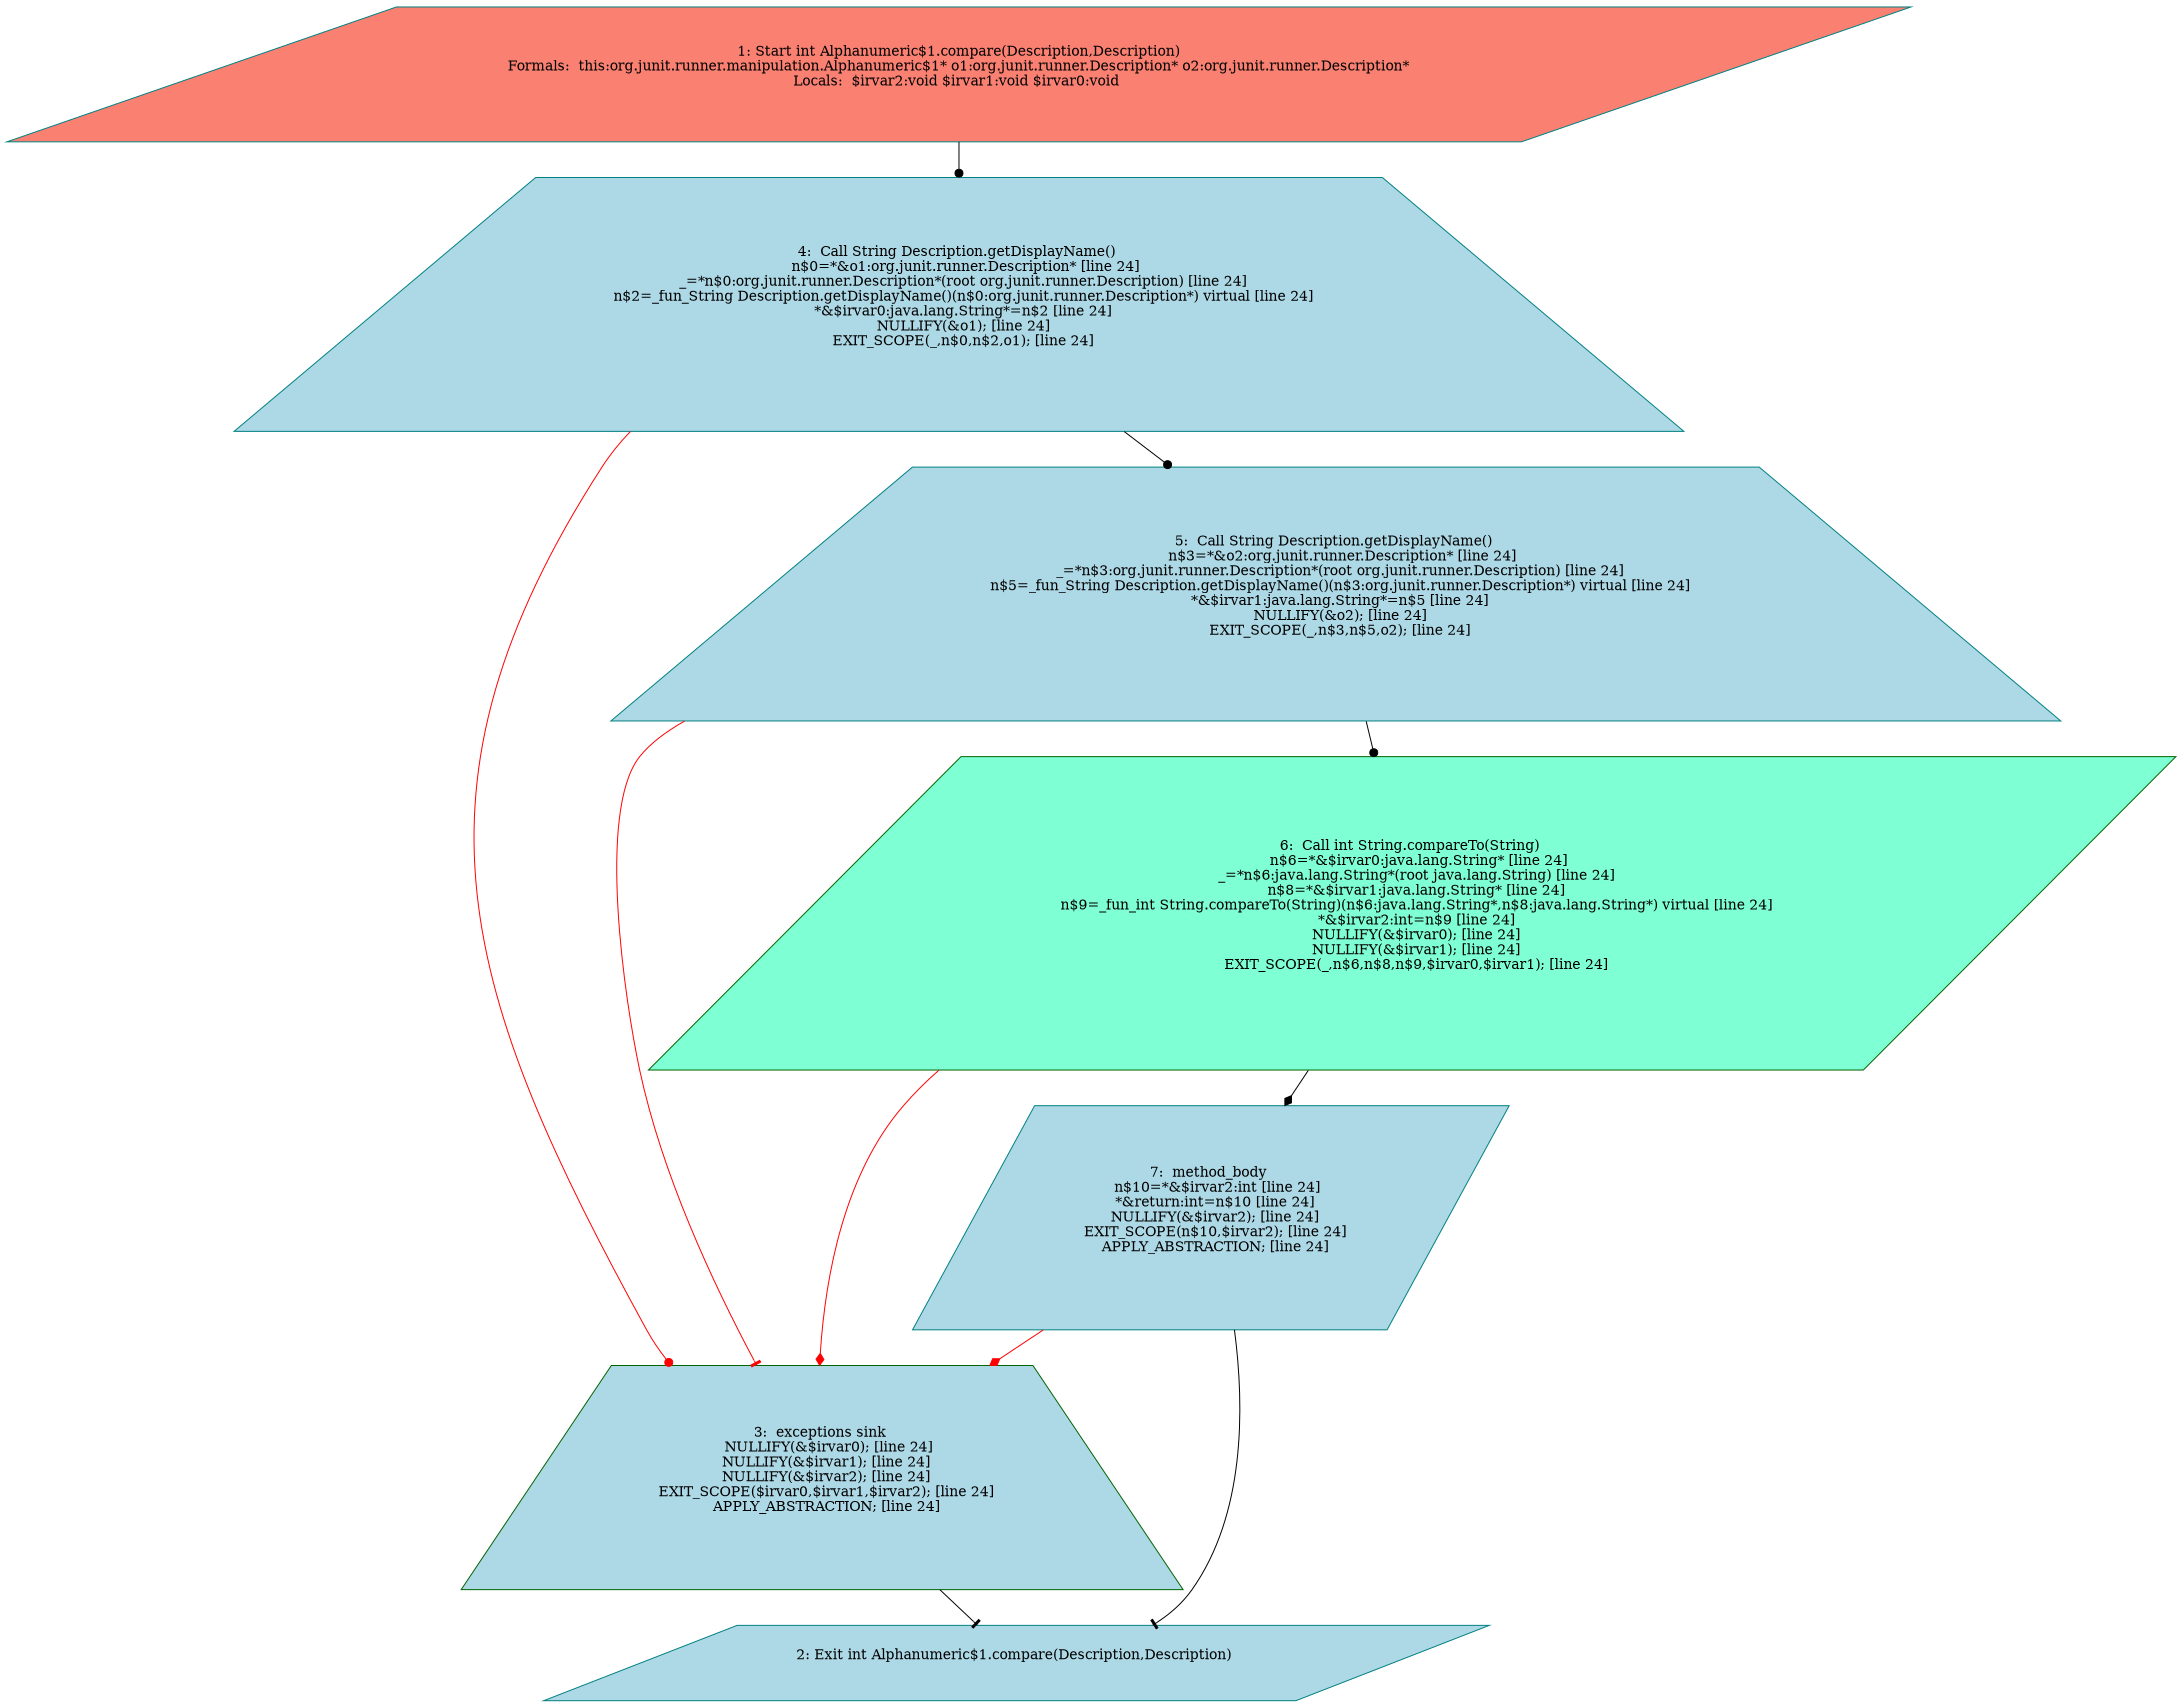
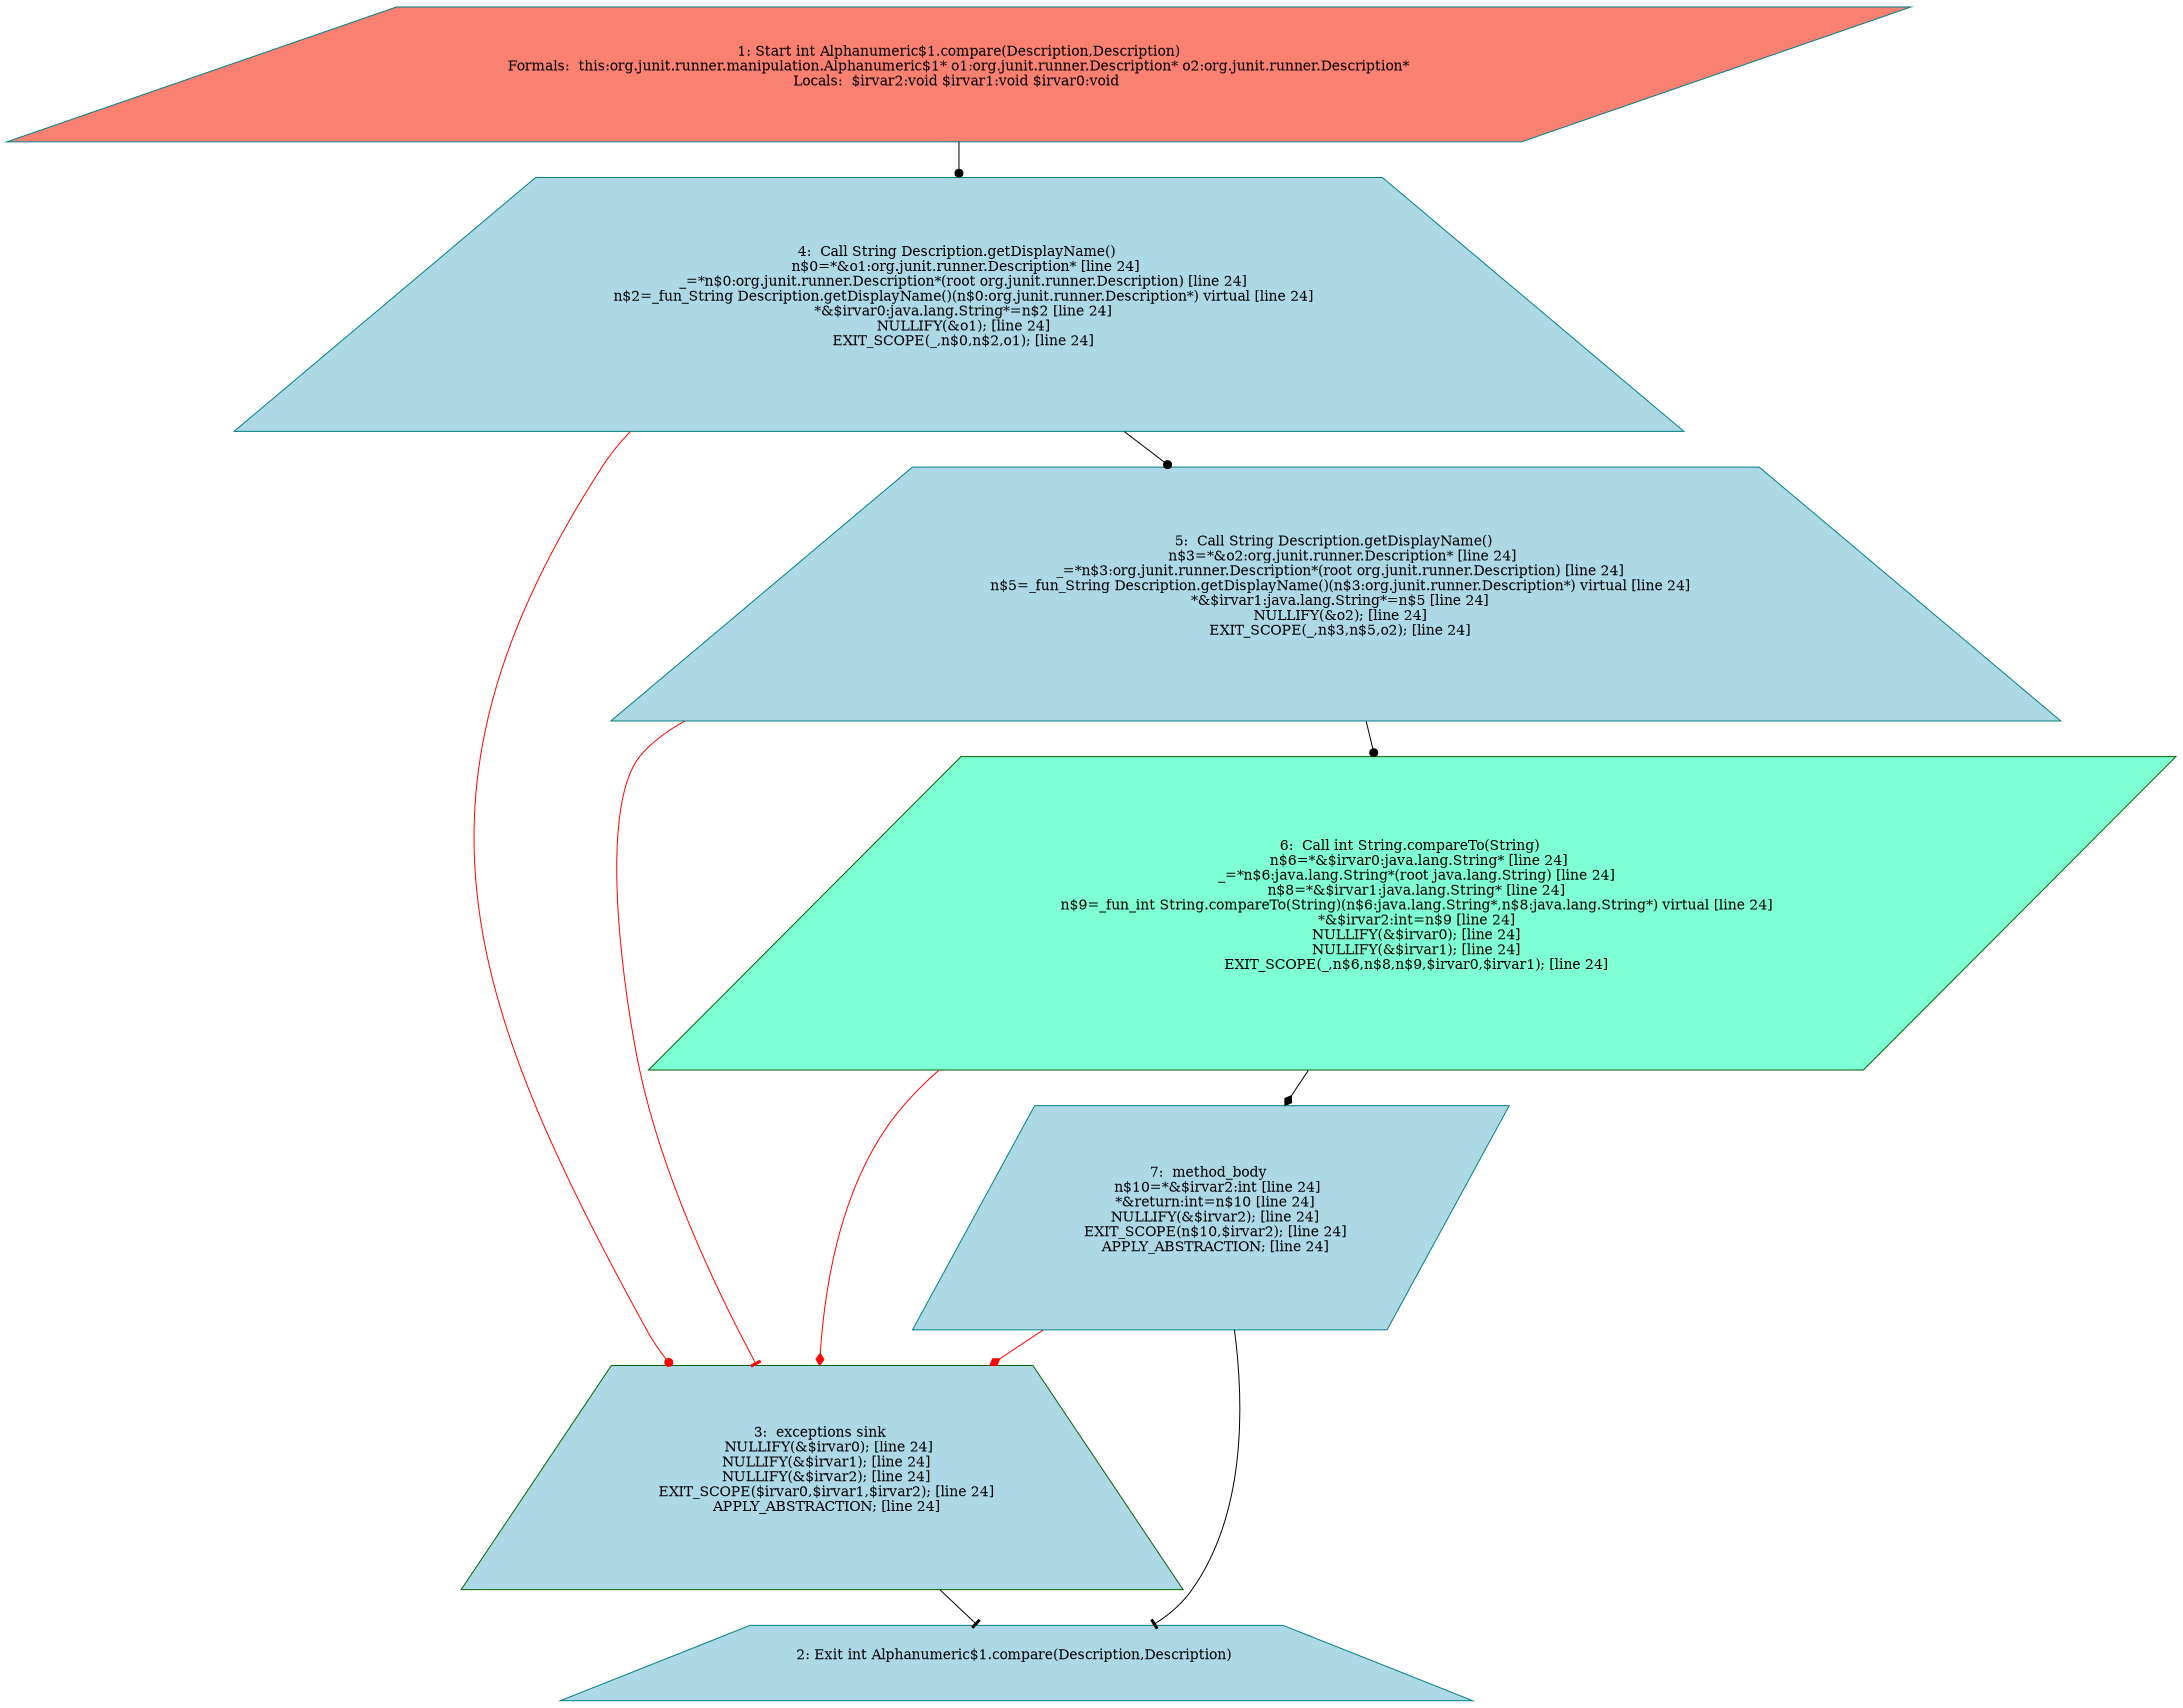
node "2: Exit int Alphanumeric$1.compare(Description,Description)": shape parallelogram -> trapezium
